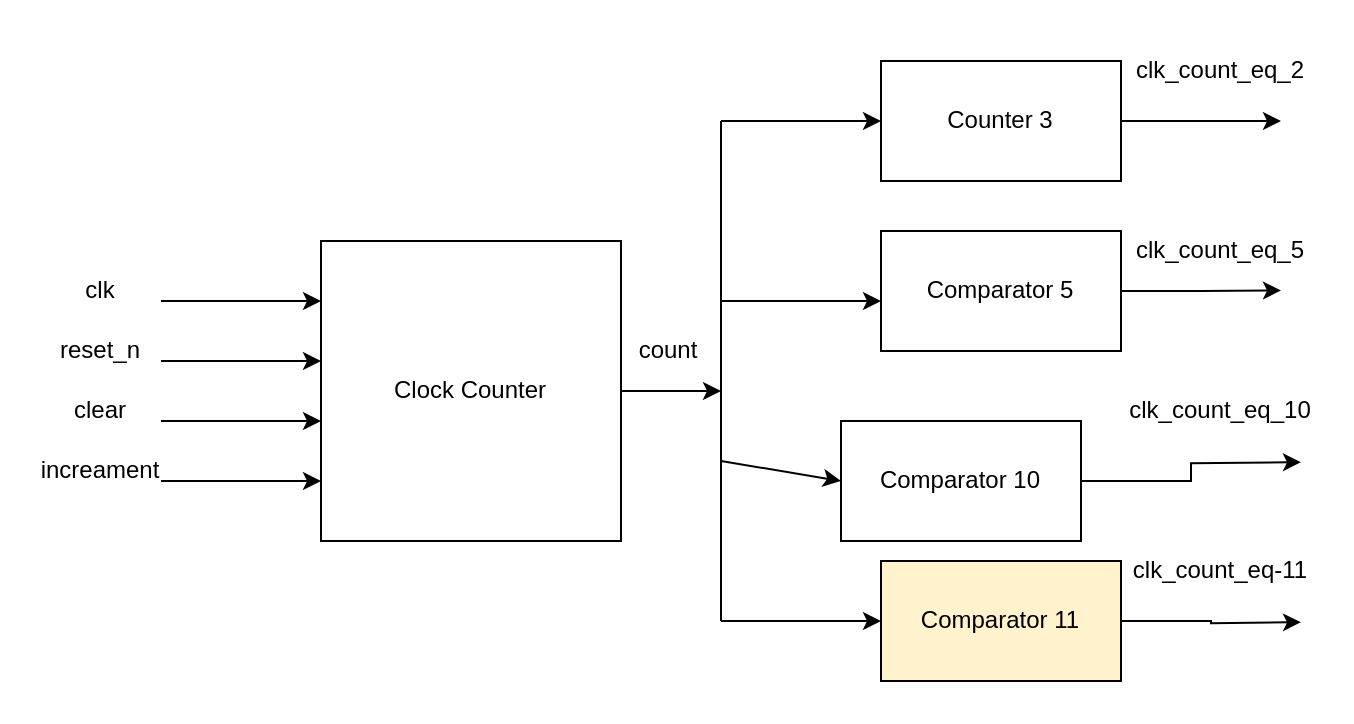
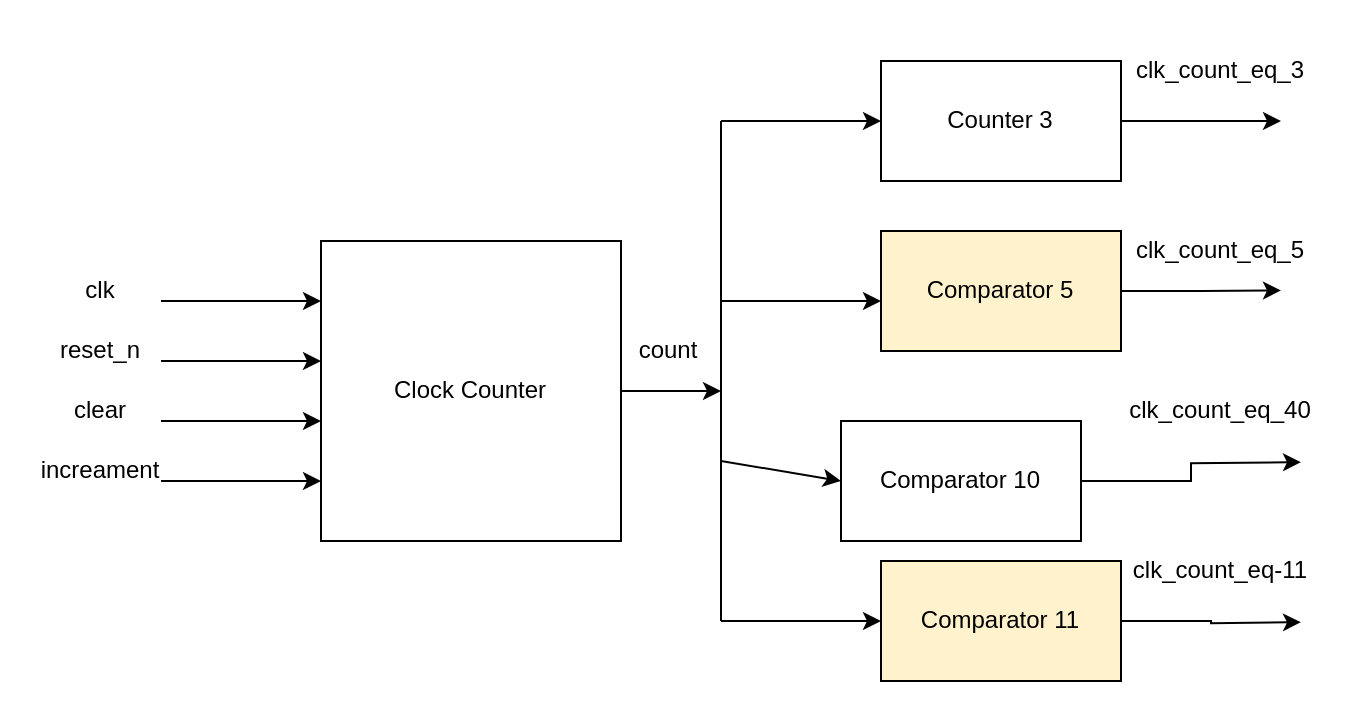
node "clk_count_eq_2": label "clk_count_eq_2" -> "clk_count_eq_3"
node "Comparator 5": fillcolor #ffffff -> #fff2cc
node "clk_count_eq_10": label "clk_count_eq_10" -> "clk_count_eq_40"
